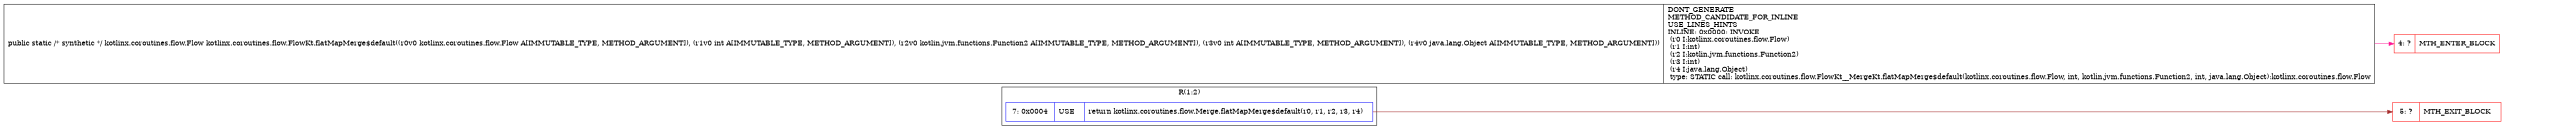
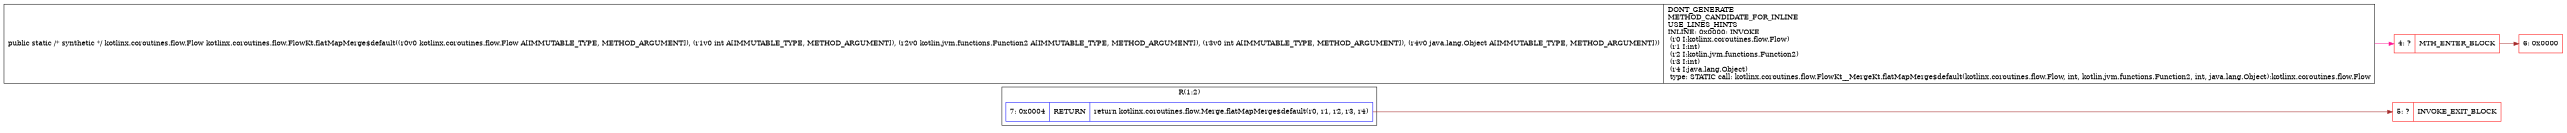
node "6: 0x0000": added
node "7: 0x0004": text "USE" -> "RETURN"
node "5: ?": text "MTH_EXIT_BLOCK" -> "INVOKE_EXIT_BLOCK"
